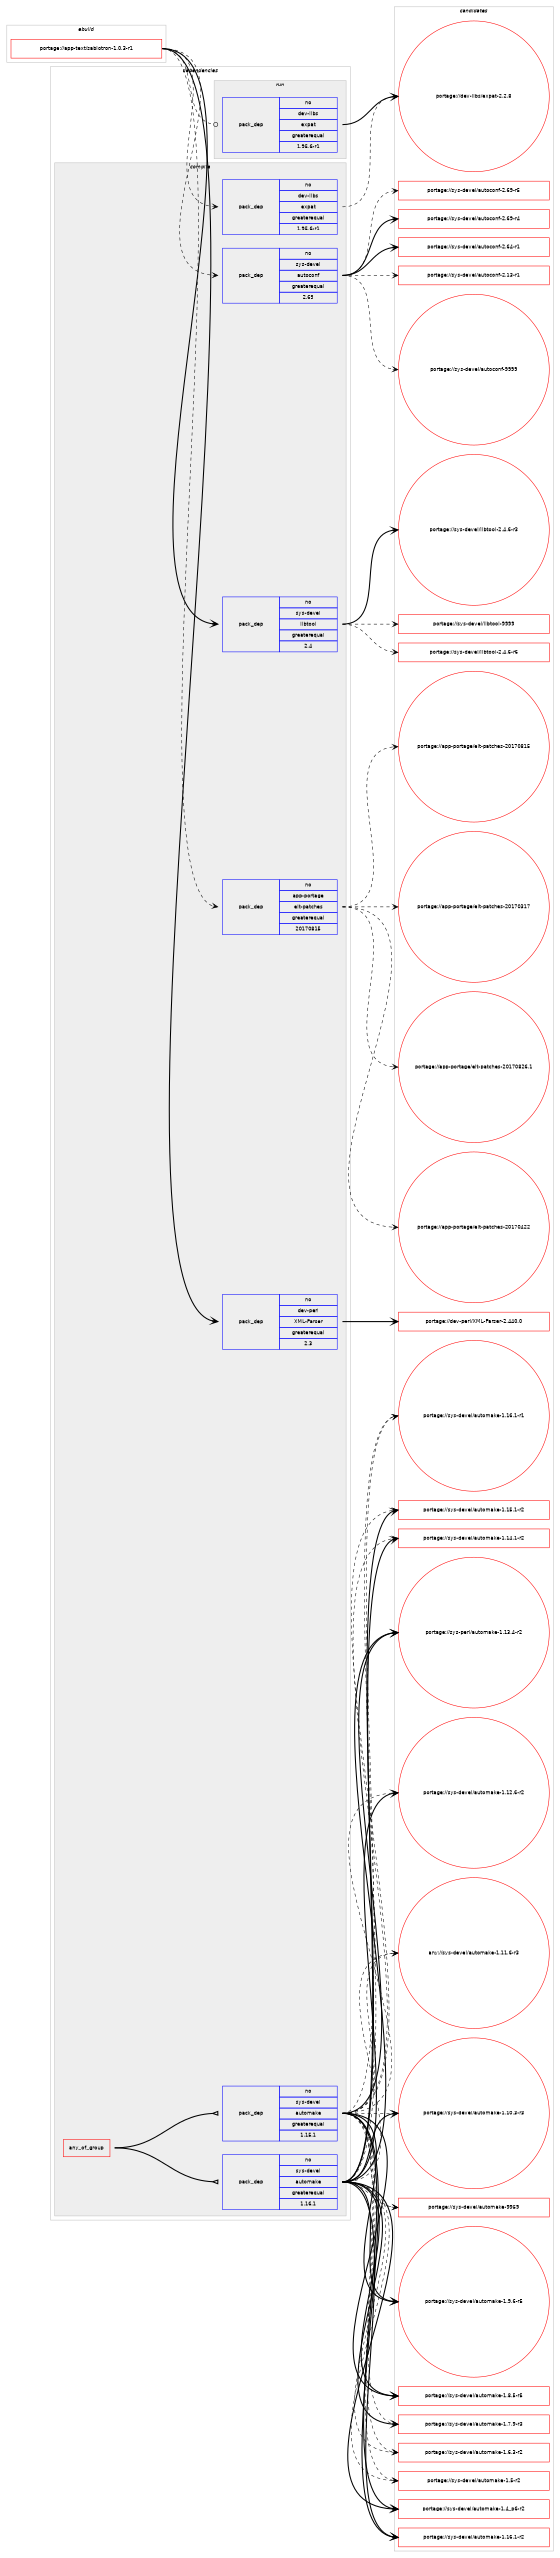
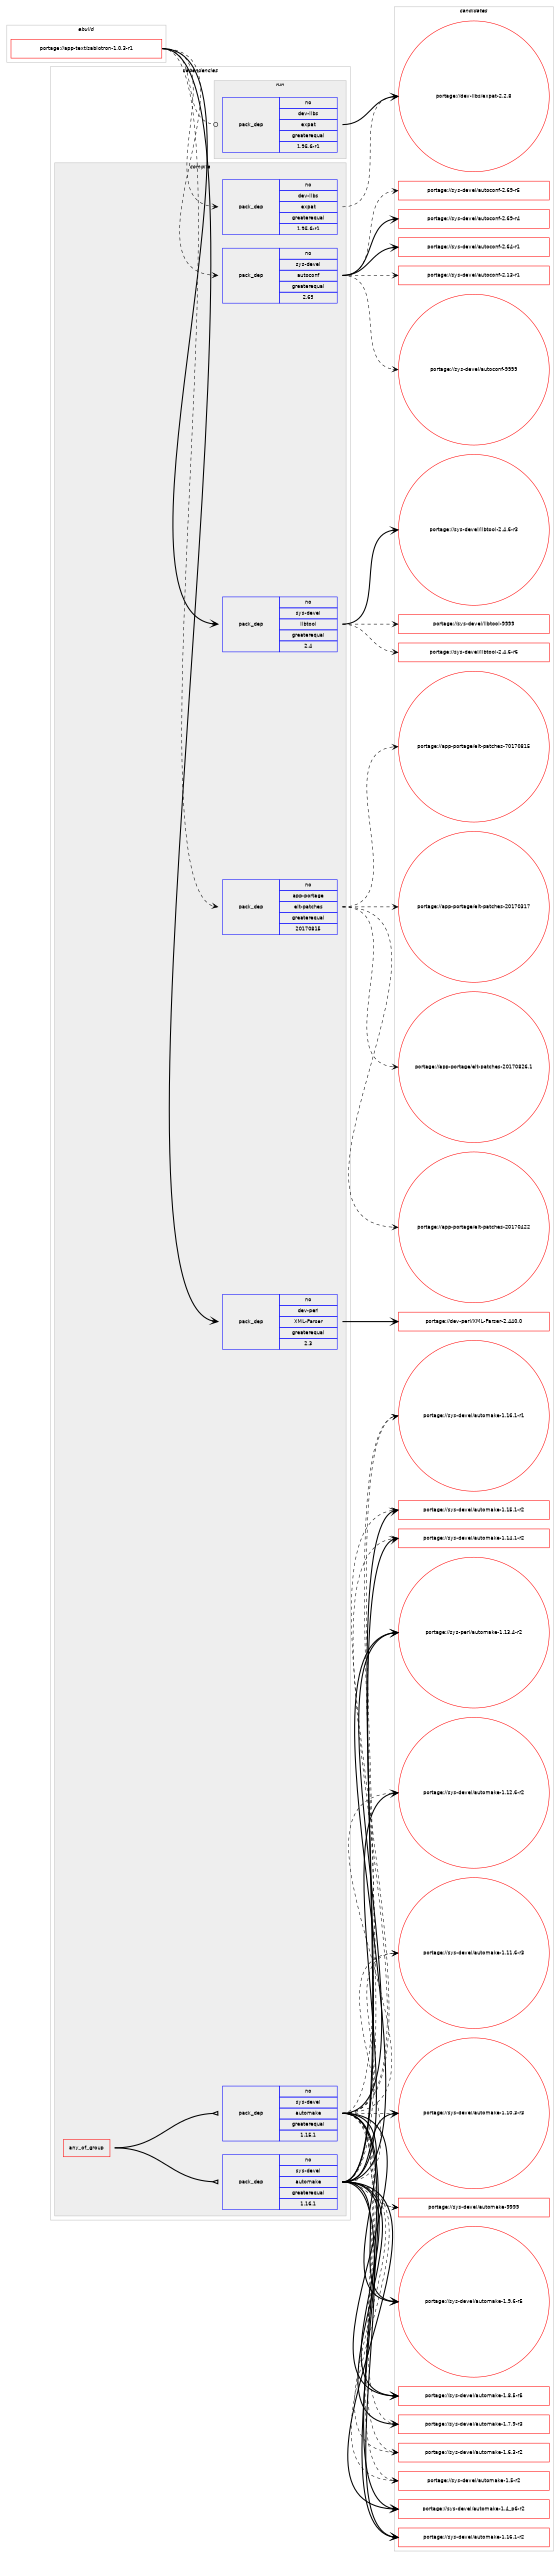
node "portage://app-portage/elt-patches-20170815": label "portage://app-portage/elt-patches-20170815" -> "portage://app-portage/elt-patches-70170815"
node "any://sys-devel/automake-1.11.6-r3": label "any://sys-devel/automake-1.11.6-r3" -> "portage://sys-devel/automake-1.11.6-r3"
node "portage://sys-devel/automake-9959": label "portage://sys-devel/automake-9959" -> "portage://sys-devel/automake-9999"
